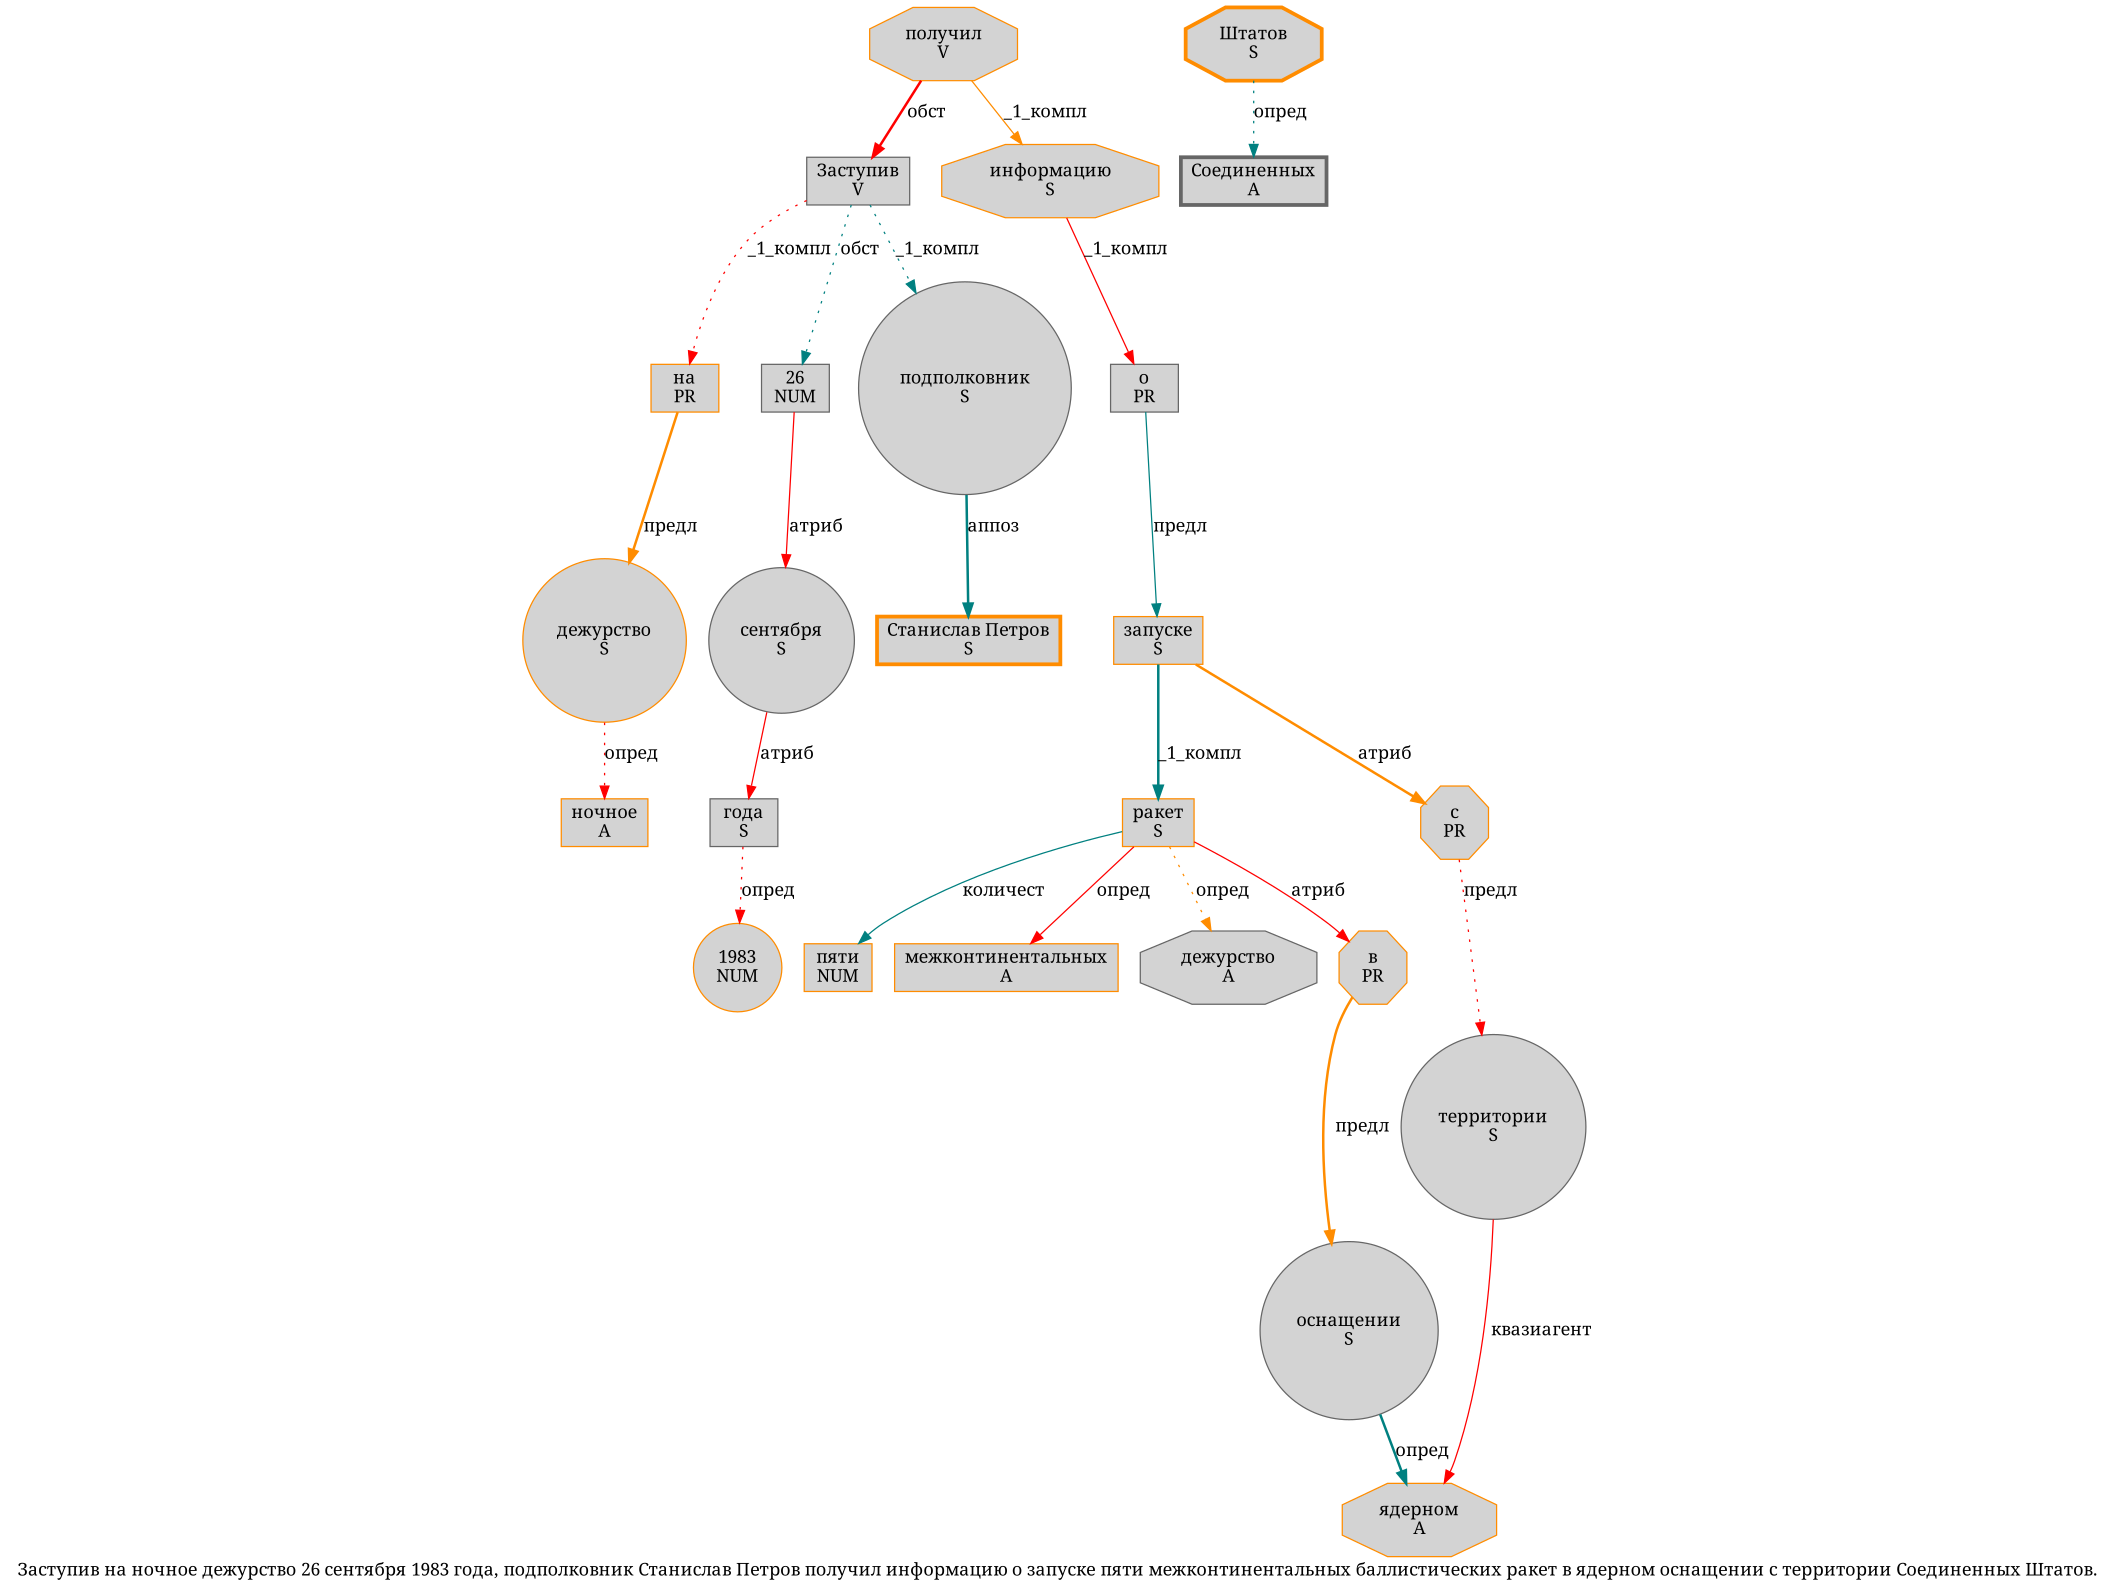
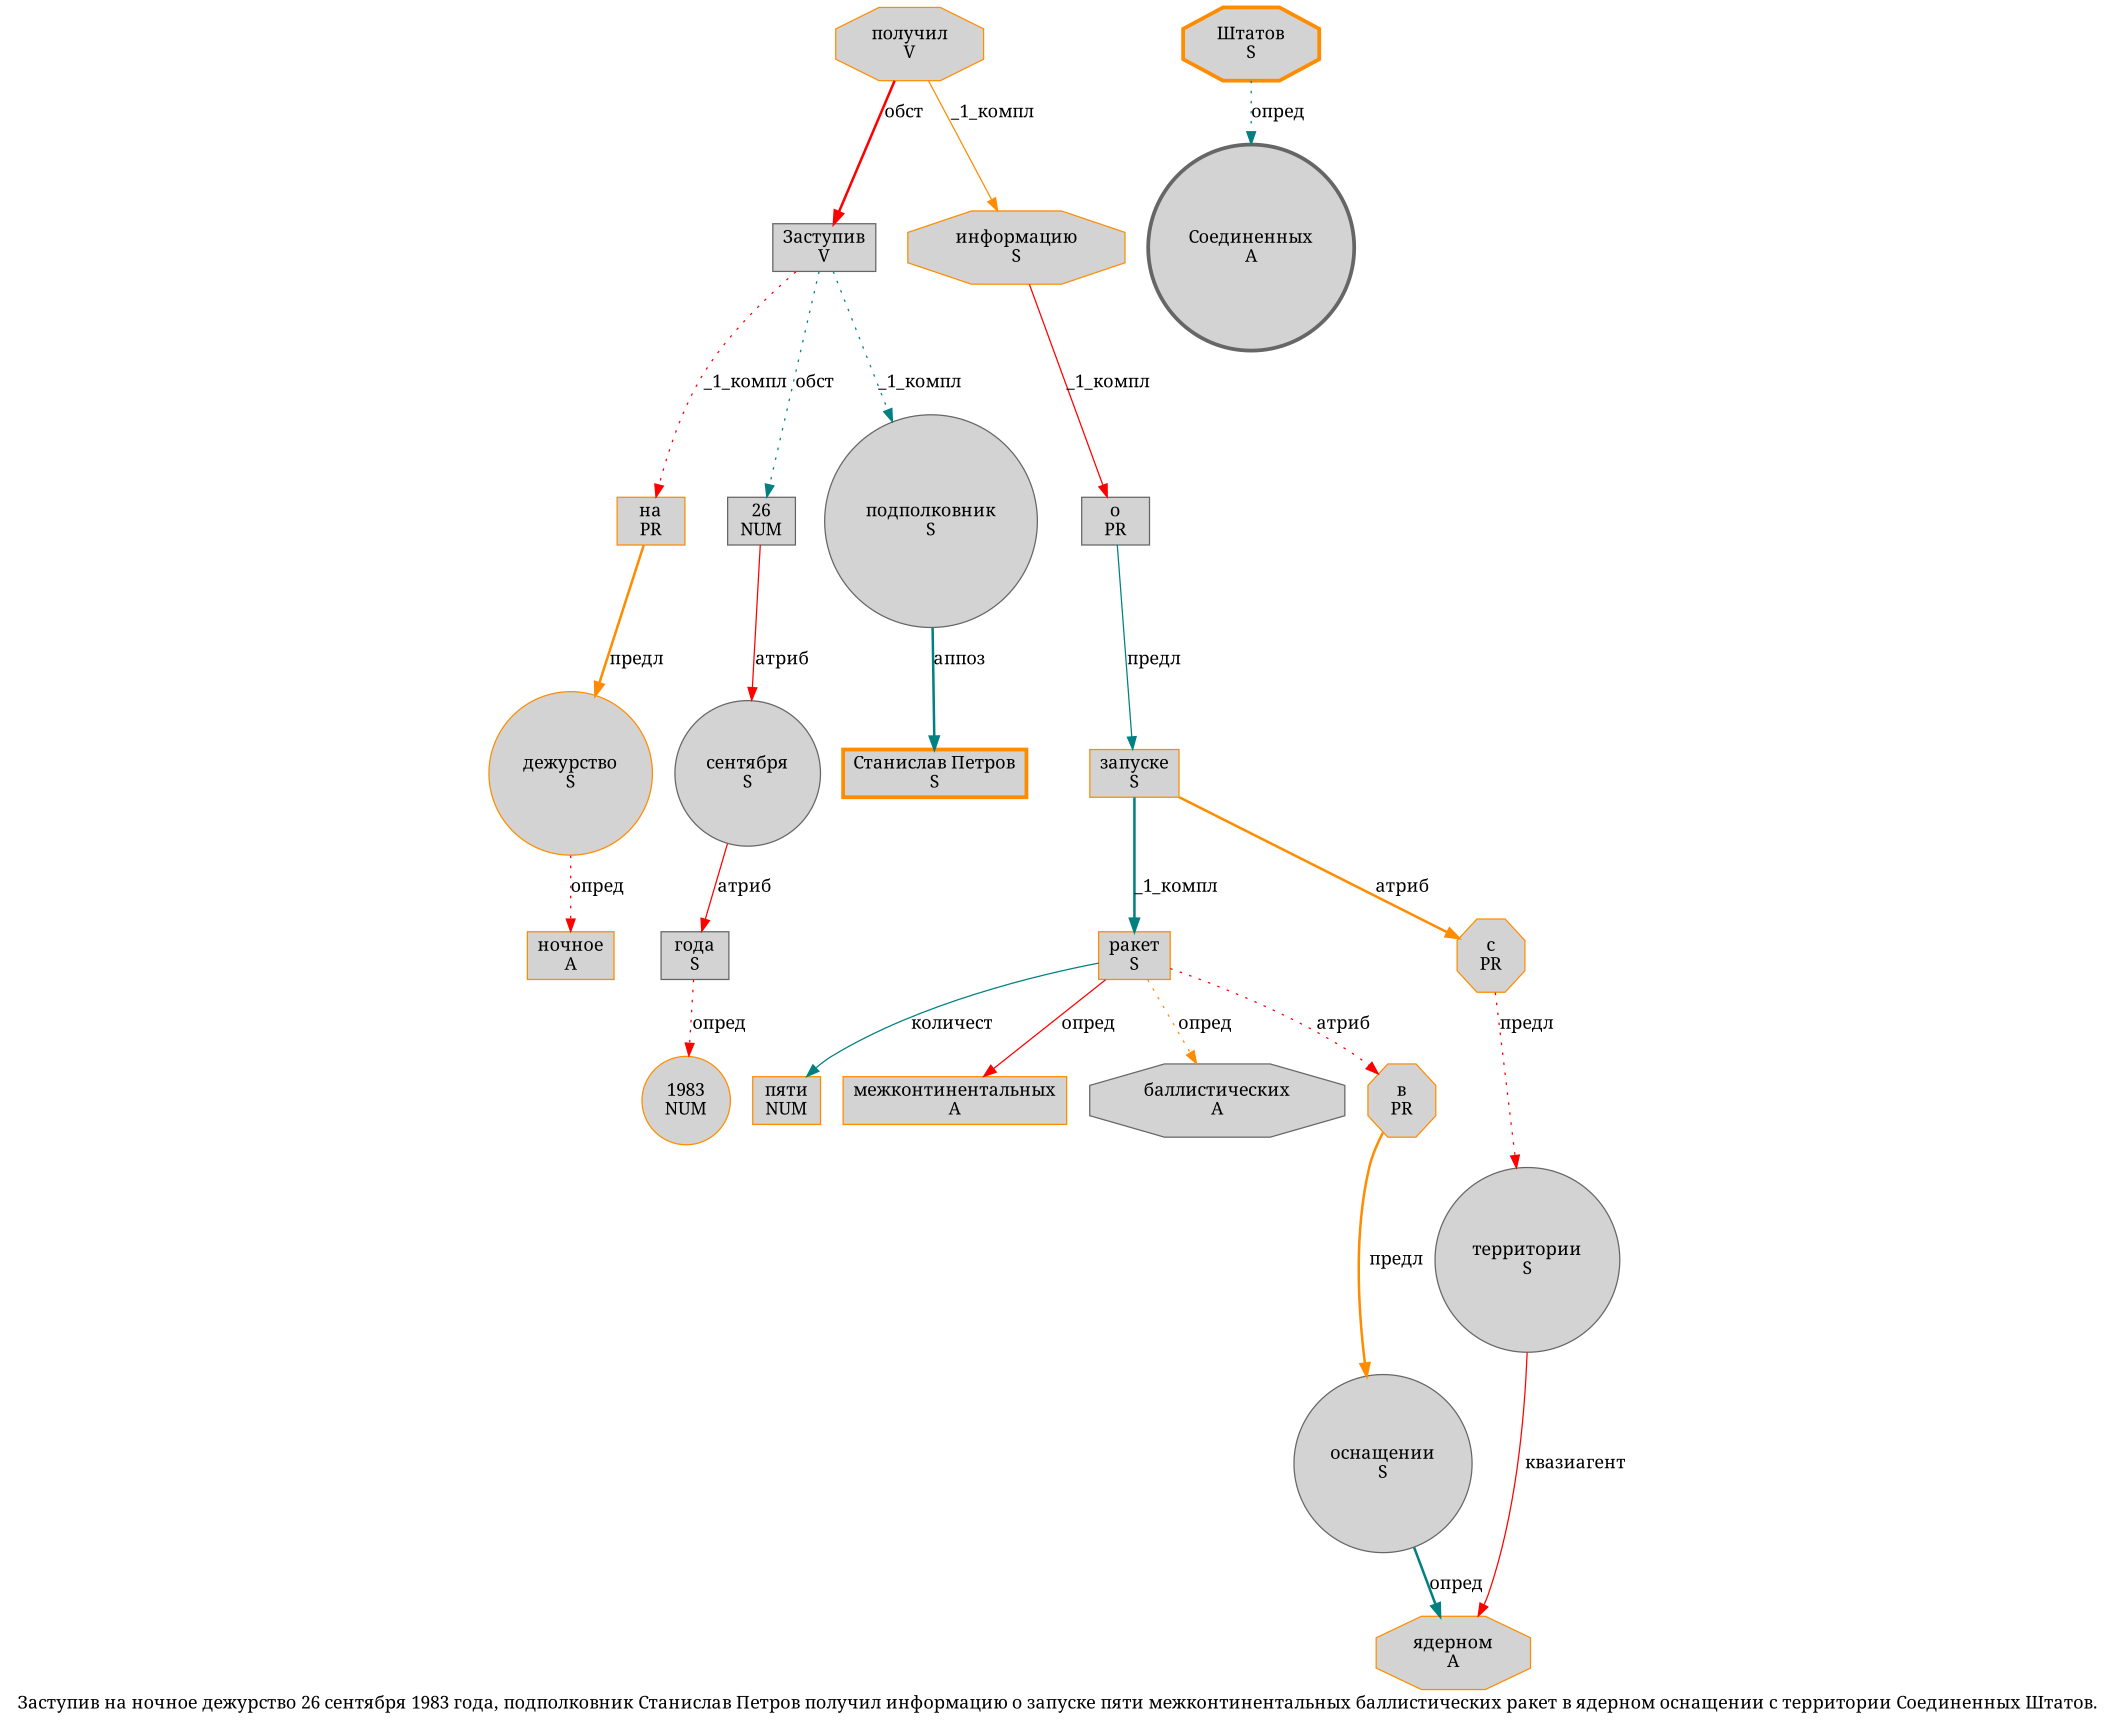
node "Соединенных A": shape box -> circle
edge "ракет S" -> "в PR": style solid -> dotted
node "дежурство A": label "дежурство A" -> "баллистических A"
